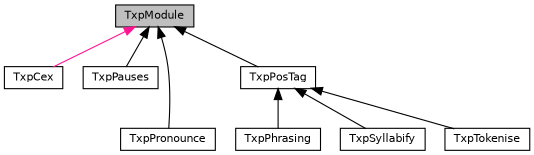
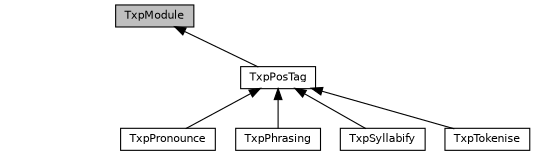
node "TxpCex": removed
node "TxpPauses": removed
edge "TxpPronounce" -> "TxpModule": now "TxpPronounce" -> "TxpPosTag"
